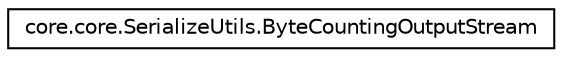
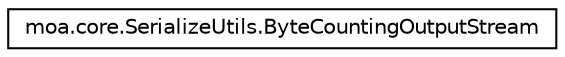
node "core.core.SerializeUtils.ByteCountingOutputStream": label "core.core.SerializeUtils.ByteCountingOutputStream" -> "moa.core.SerializeUtils.ByteCountingOutputStream"
